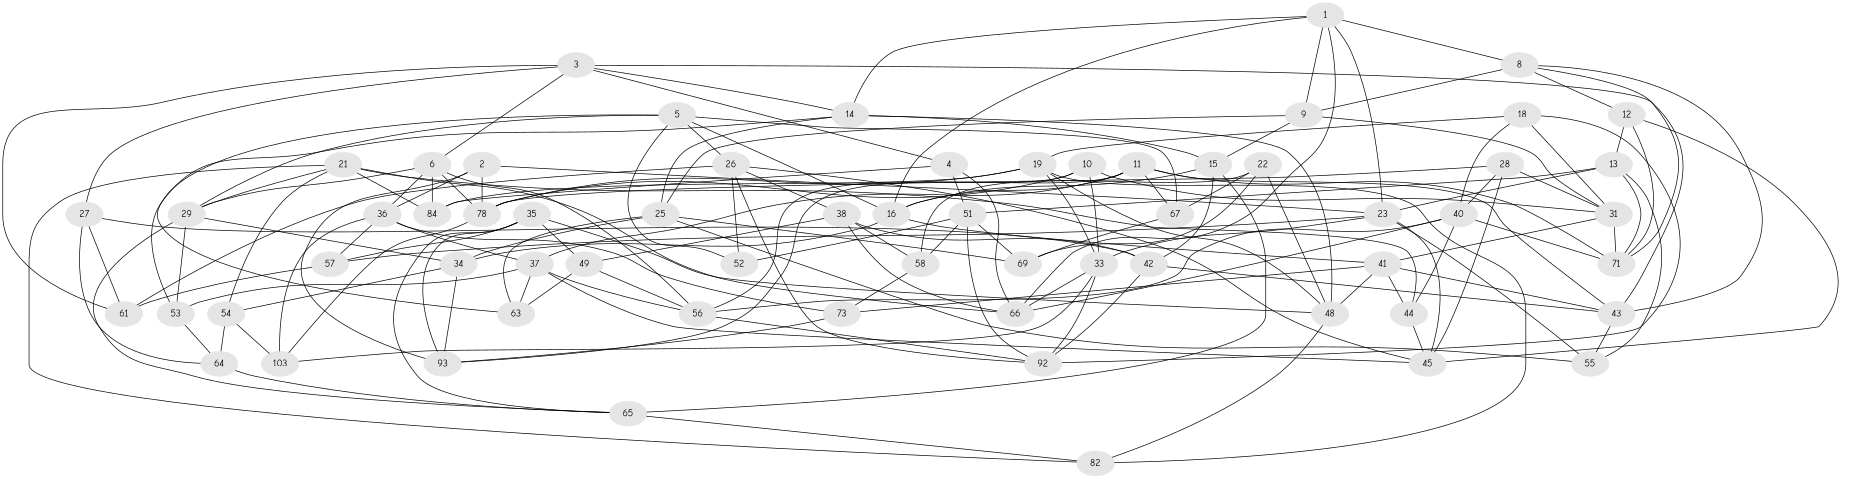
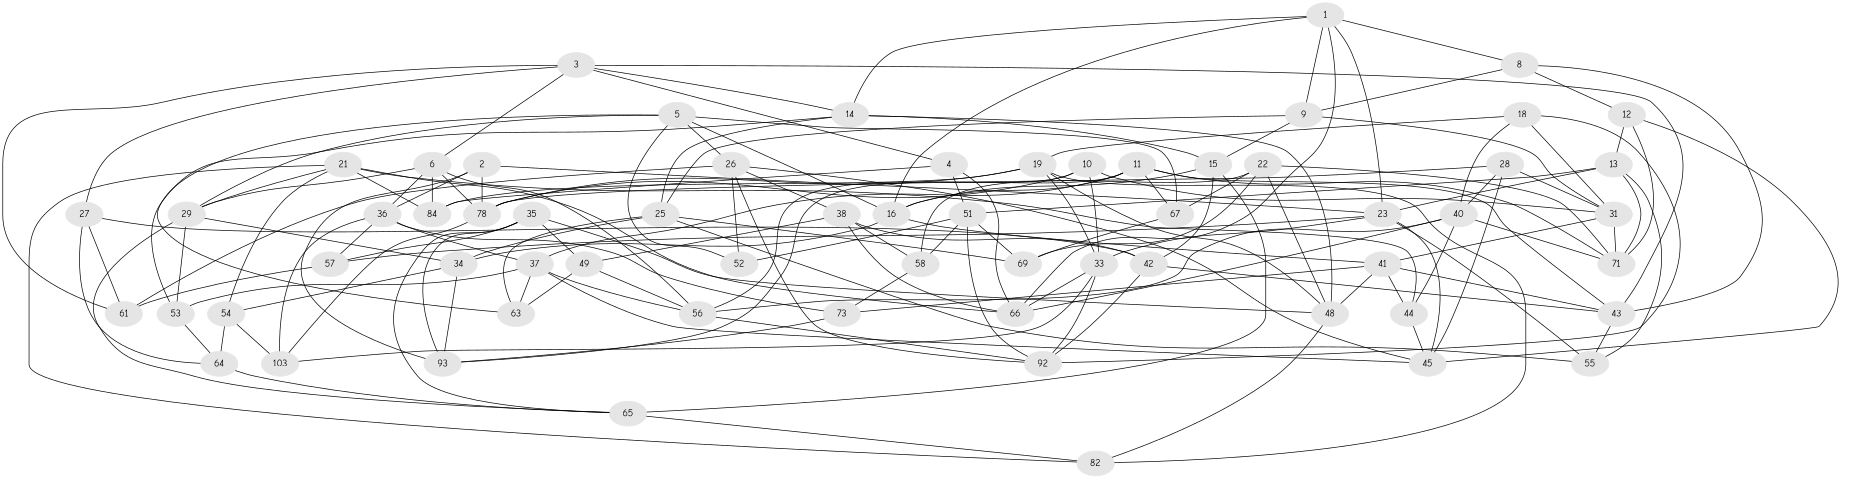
edge "8" -- "71": now "22" -- "71"
